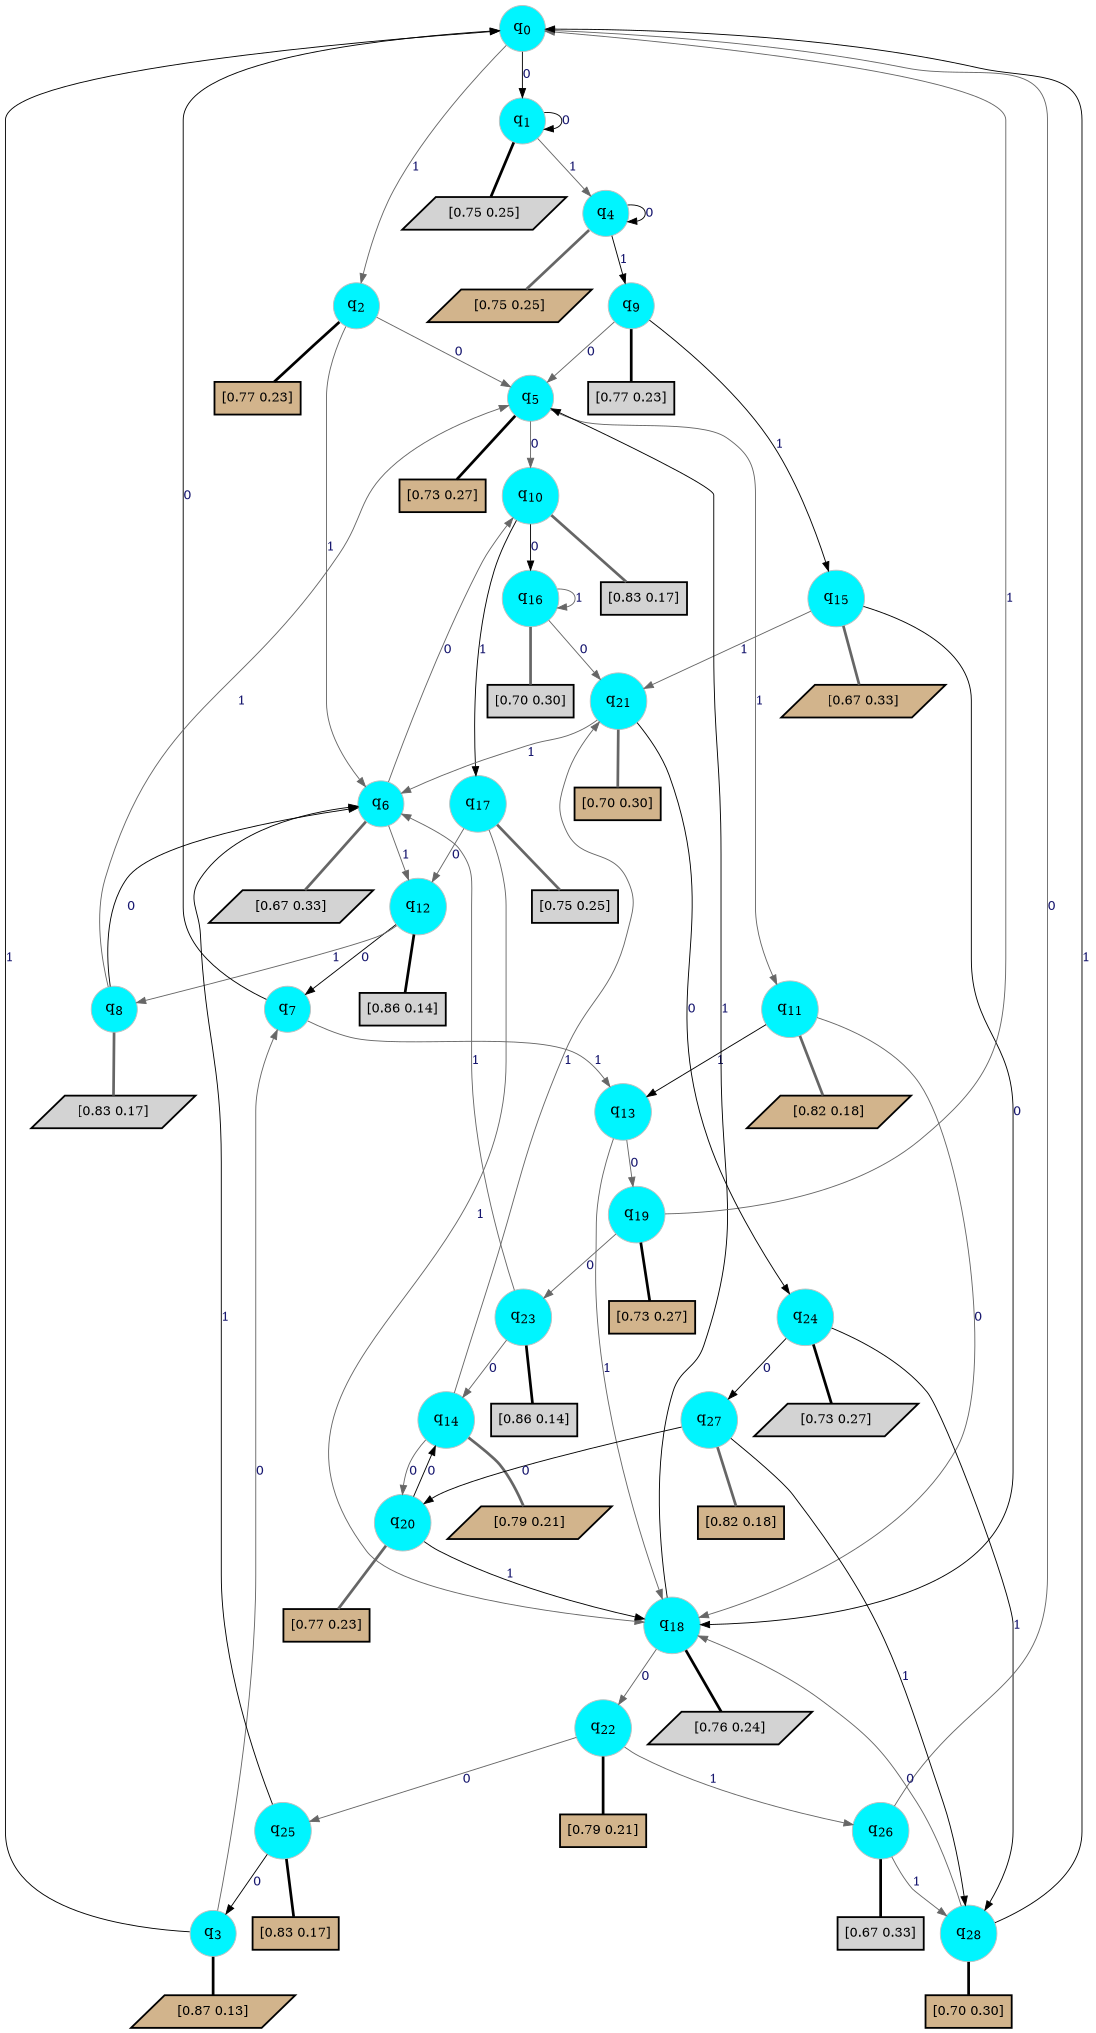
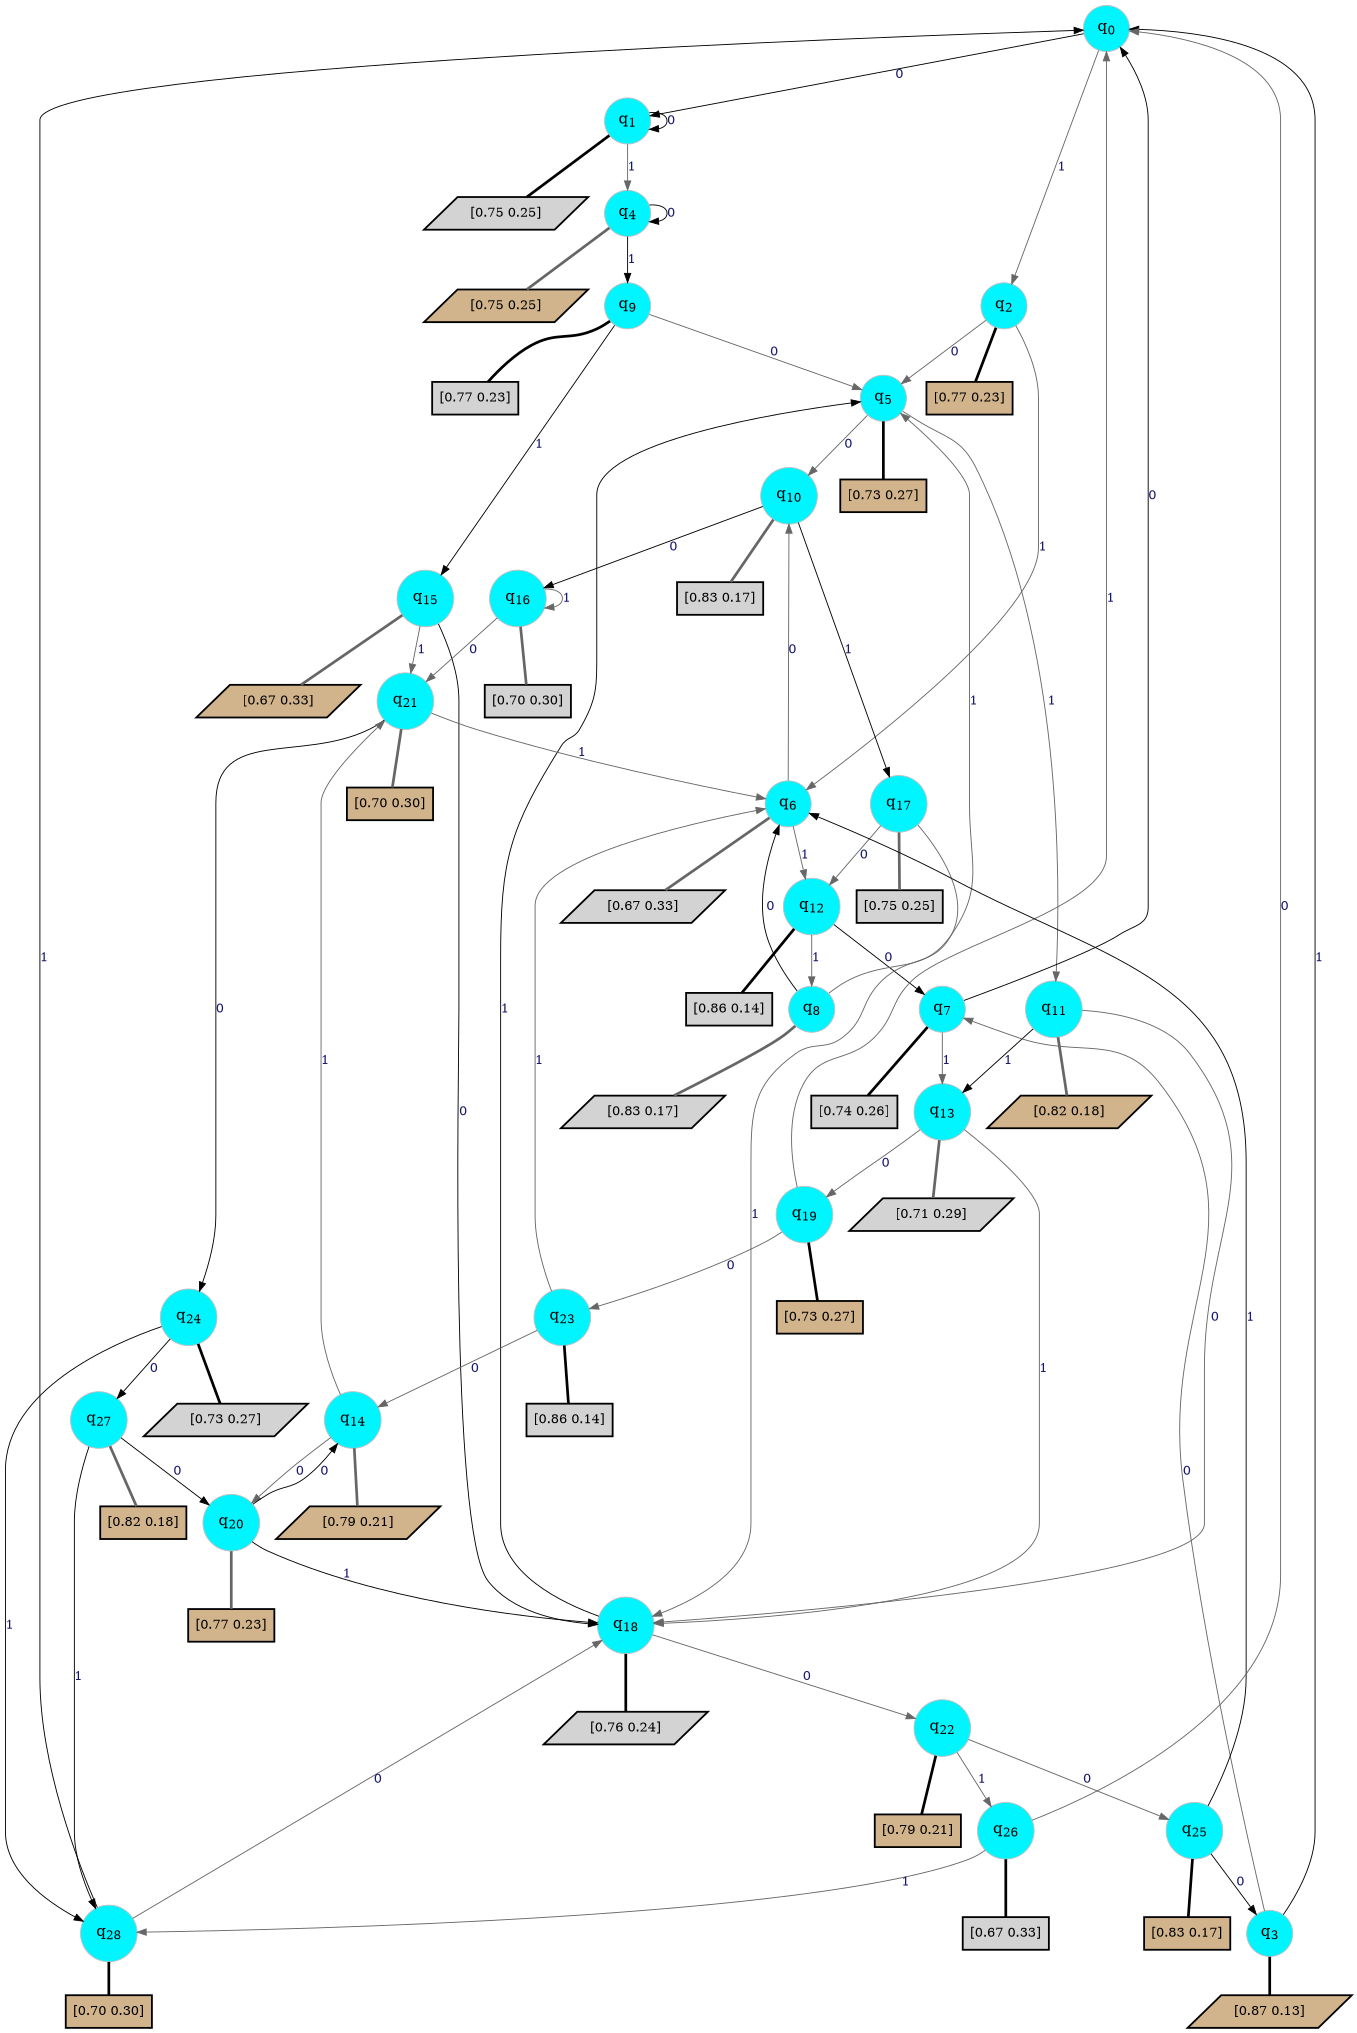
node "[0.74 0.26]": added
node "[0.71 0.29]": added
